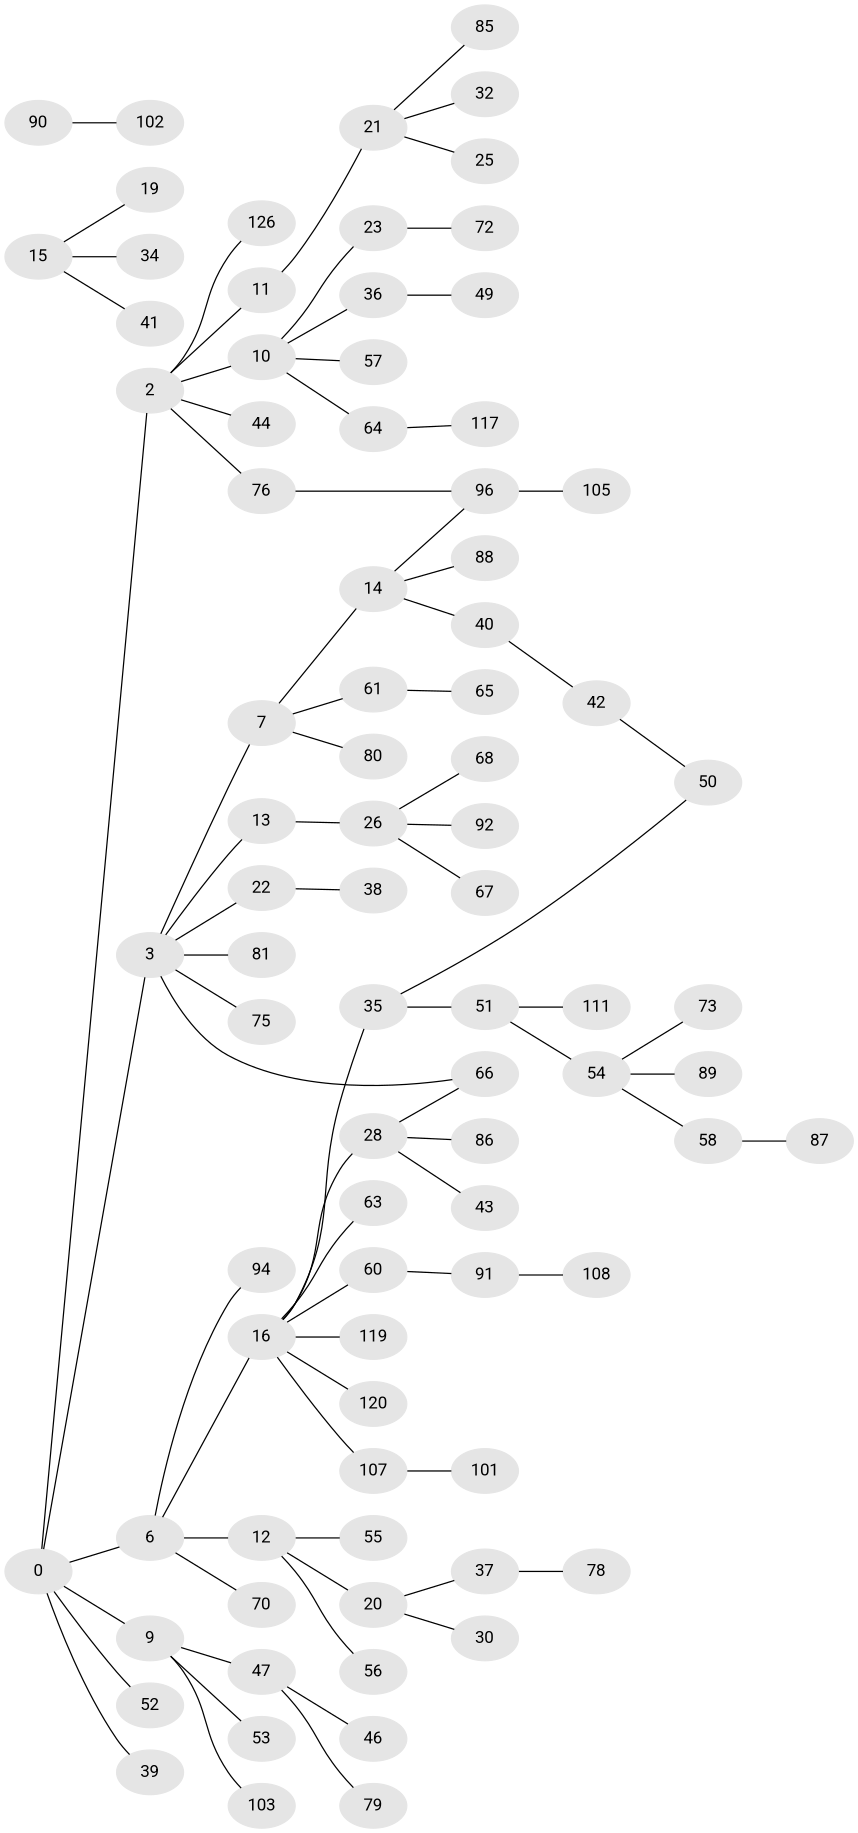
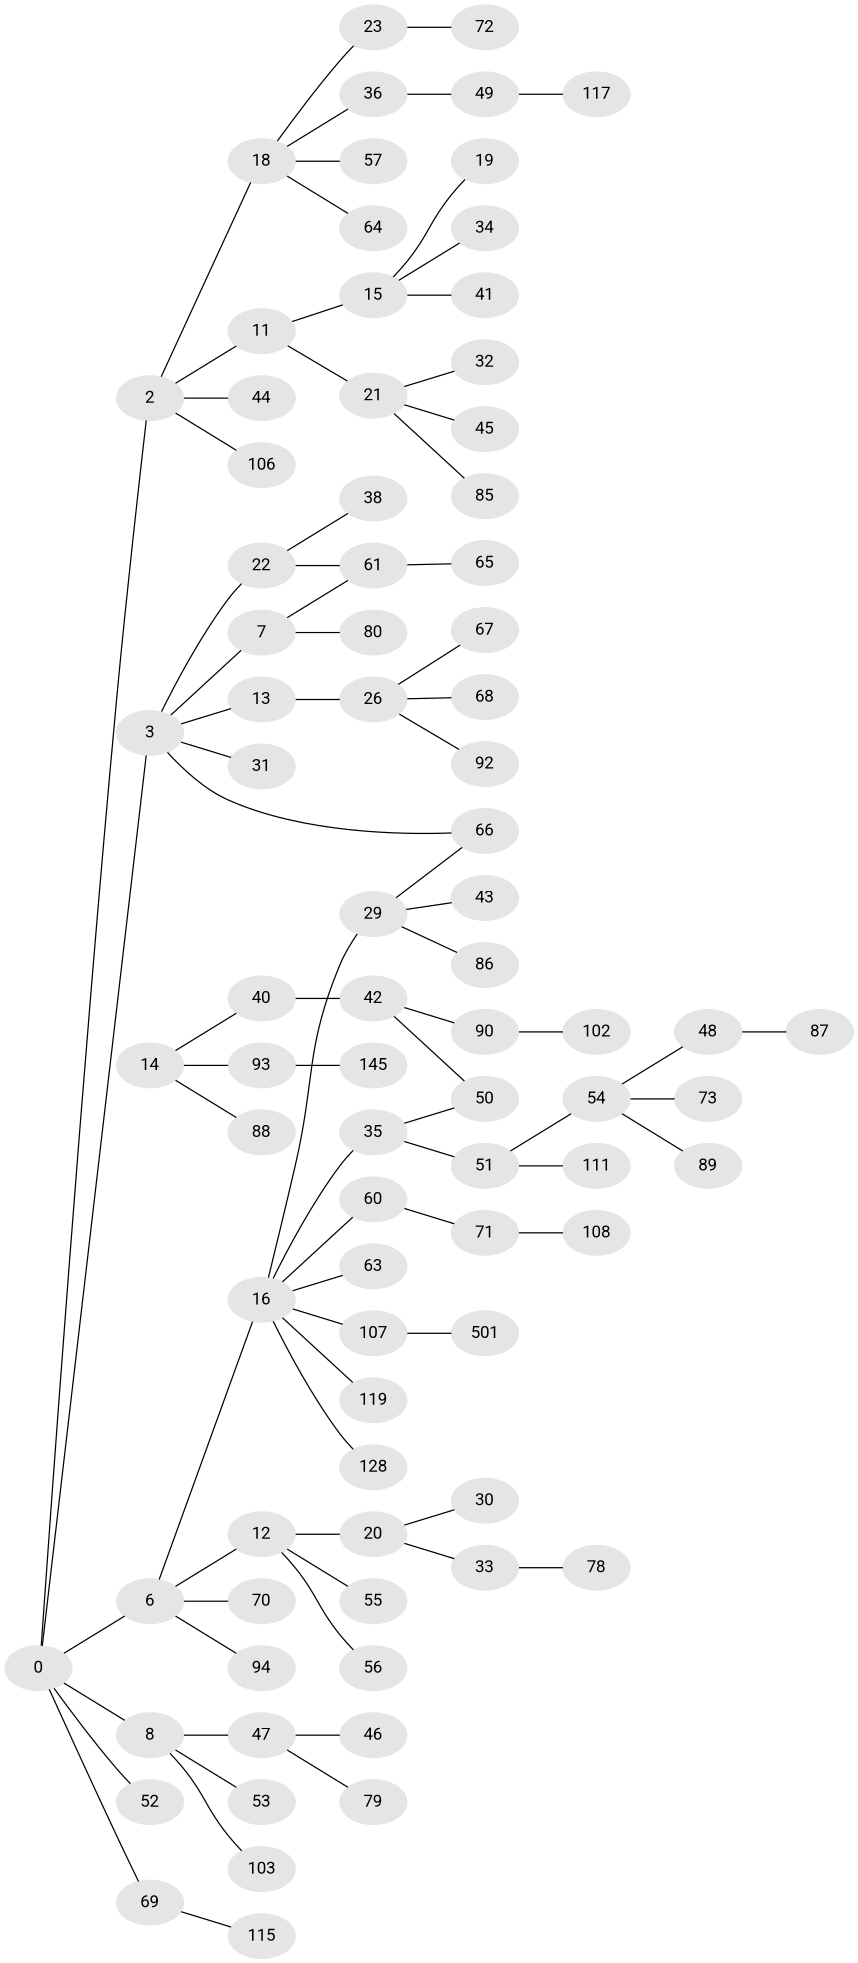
node "25": label "25" -> "45"
node "126": label "126" -> "106"
edge "15" -- "11": added
node "10": label "10" -> "18"
edge "117" -- "64": now "117" -- "49"
node "76": removed
node "96": label "96" -> "93"
node "105": label "105" -> "145"
edge "22" -- "61": added
edge "14" -- "7": removed
node "81": label "81" -> "31"
edge "42" -- "90": added
node "75": removed
node "28": label "28" -> "29"
node "58": label "58" -> "48"
node "91": label "91" -> "71"
node "120": label "120" -> "128"
node "101": label "101" -> "501"
node "37": label "37" -> "33"
node "9": label "9" -> "8"
node "39": label "39" -> "69"
node "115": added
